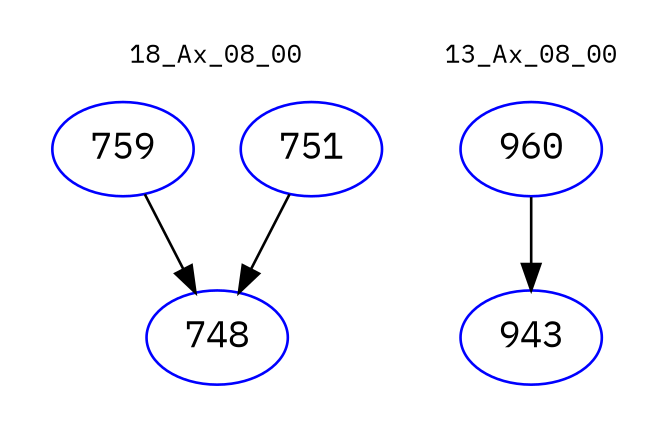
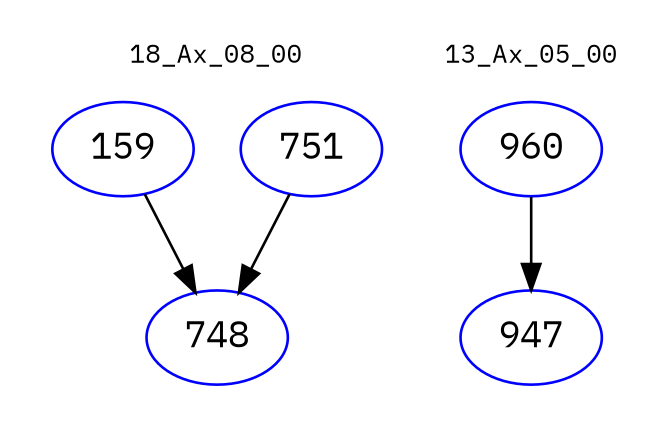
cluster "13_Ax_08_00": label "13_Ax_08_00" -> "13_Ax_05_00"
node "759": label "759" -> "159"
node "943": label "943" -> "947"
